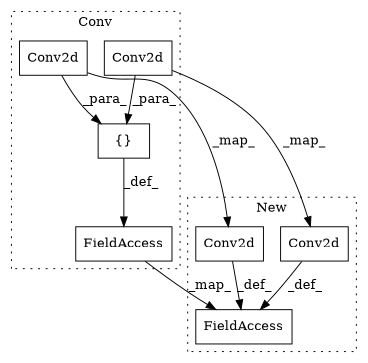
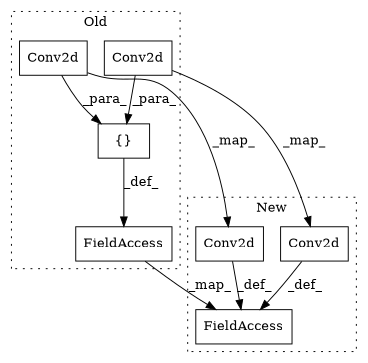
cluster "Conv": label "Conv" -> "Old"
